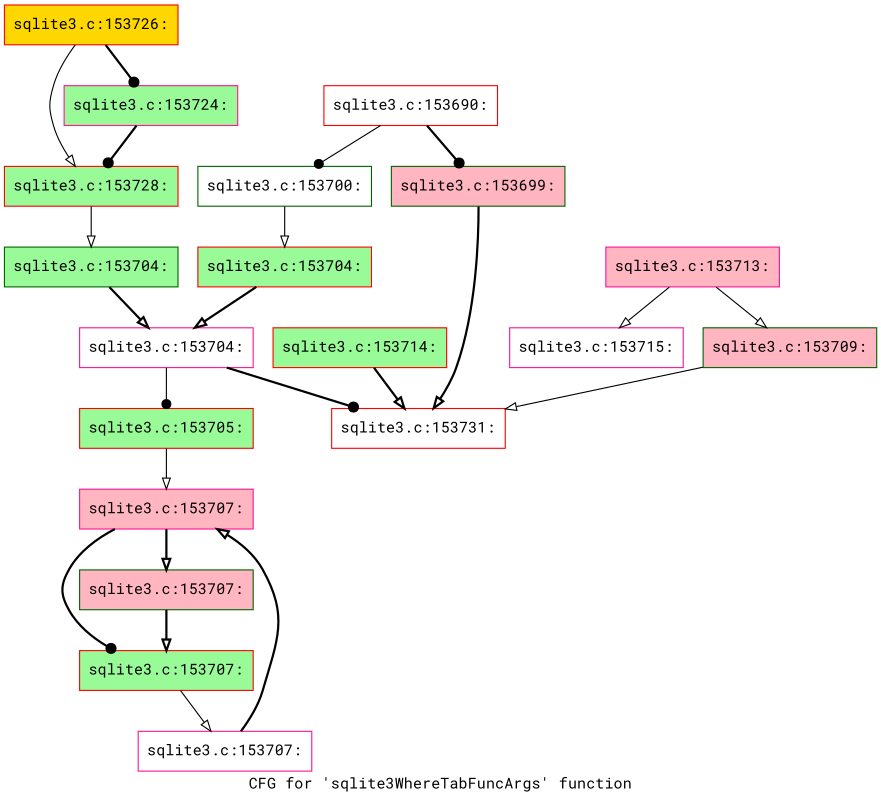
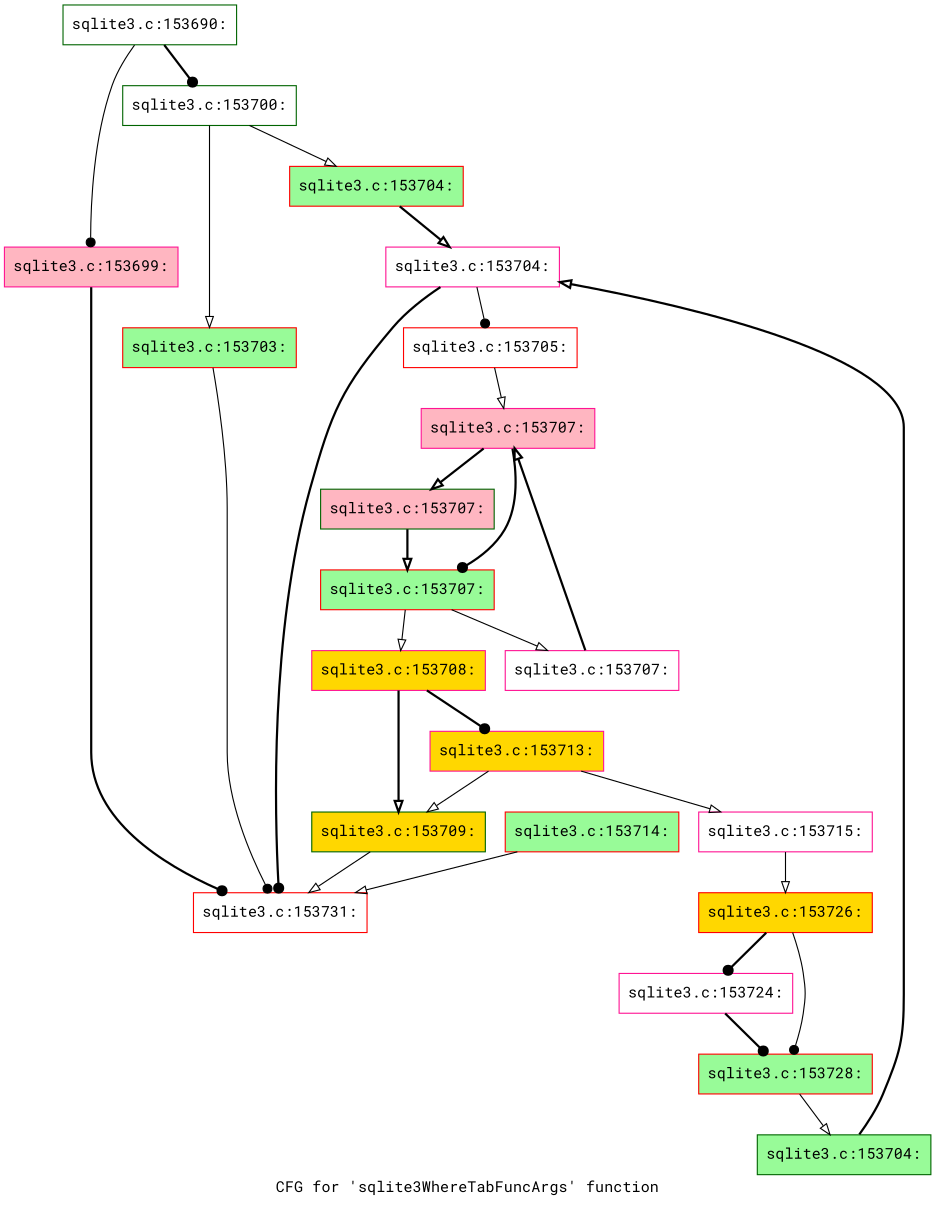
edge "sqlite3.c:153726:" -> "sqlite3.c:153728:": arrowhead onormal -> dot
node "sqlite3.c:153724:": fillcolor palegreen -> white
node "sqlite3.c:153690:": color red -> darkgreen
edge "sqlite3.c:153690:" -> "sqlite3.c:153700:": style solid -> bold
edge "sqlite3.c:153690:" -> "sqlite3.c:153699:": style bold -> solid
node "sqlite3.c:153699:": color darkgreen -> deeppink
node "sqlite3.c:153713:": fillcolor lightpink -> gold
edge "sqlite3.c:153699:" -> "sqlite3.c:153731:": arrowhead onormal -> dot
node "sqlite3.c:153703:": added
node "sqlite3.c:153709:": fillcolor lightpink -> gold
edge "sqlite3.c:153714:" -> "sqlite3.c:153731:": style bold -> solid
node "sqlite3.c:153705:": fillcolor palegreen -> white
node "sqlite3.c:153708:": added
edge "sqlite3.c:153715:" -> "sqlite3.c:153726:": added
